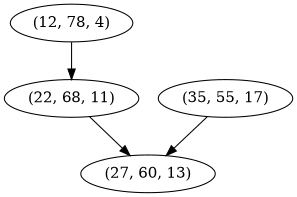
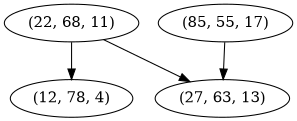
edge "(12, 78, 4)" -> "(22, 68, 11)": reversed
node "(35, 55, 17)": label "(35, 55, 17)" -> "(85, 55, 17)"
node "(27, 60, 13)": label "(27, 60, 13)" -> "(27, 63, 13)"
